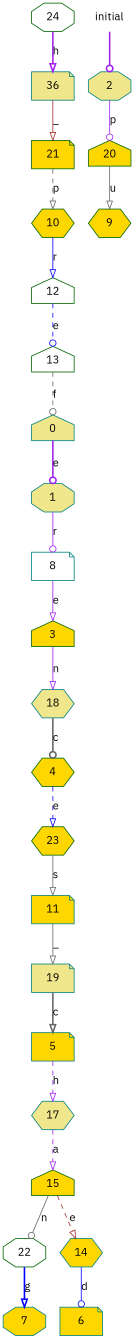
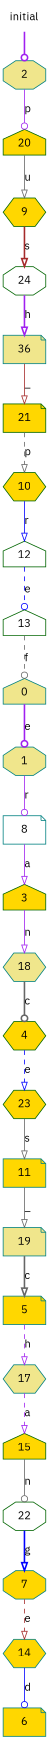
edge "9" -> "24": added, label "s"
edge "8" -> "3": label "e" -> "a"
edge "15" -> "14": now "7" -> "14"
